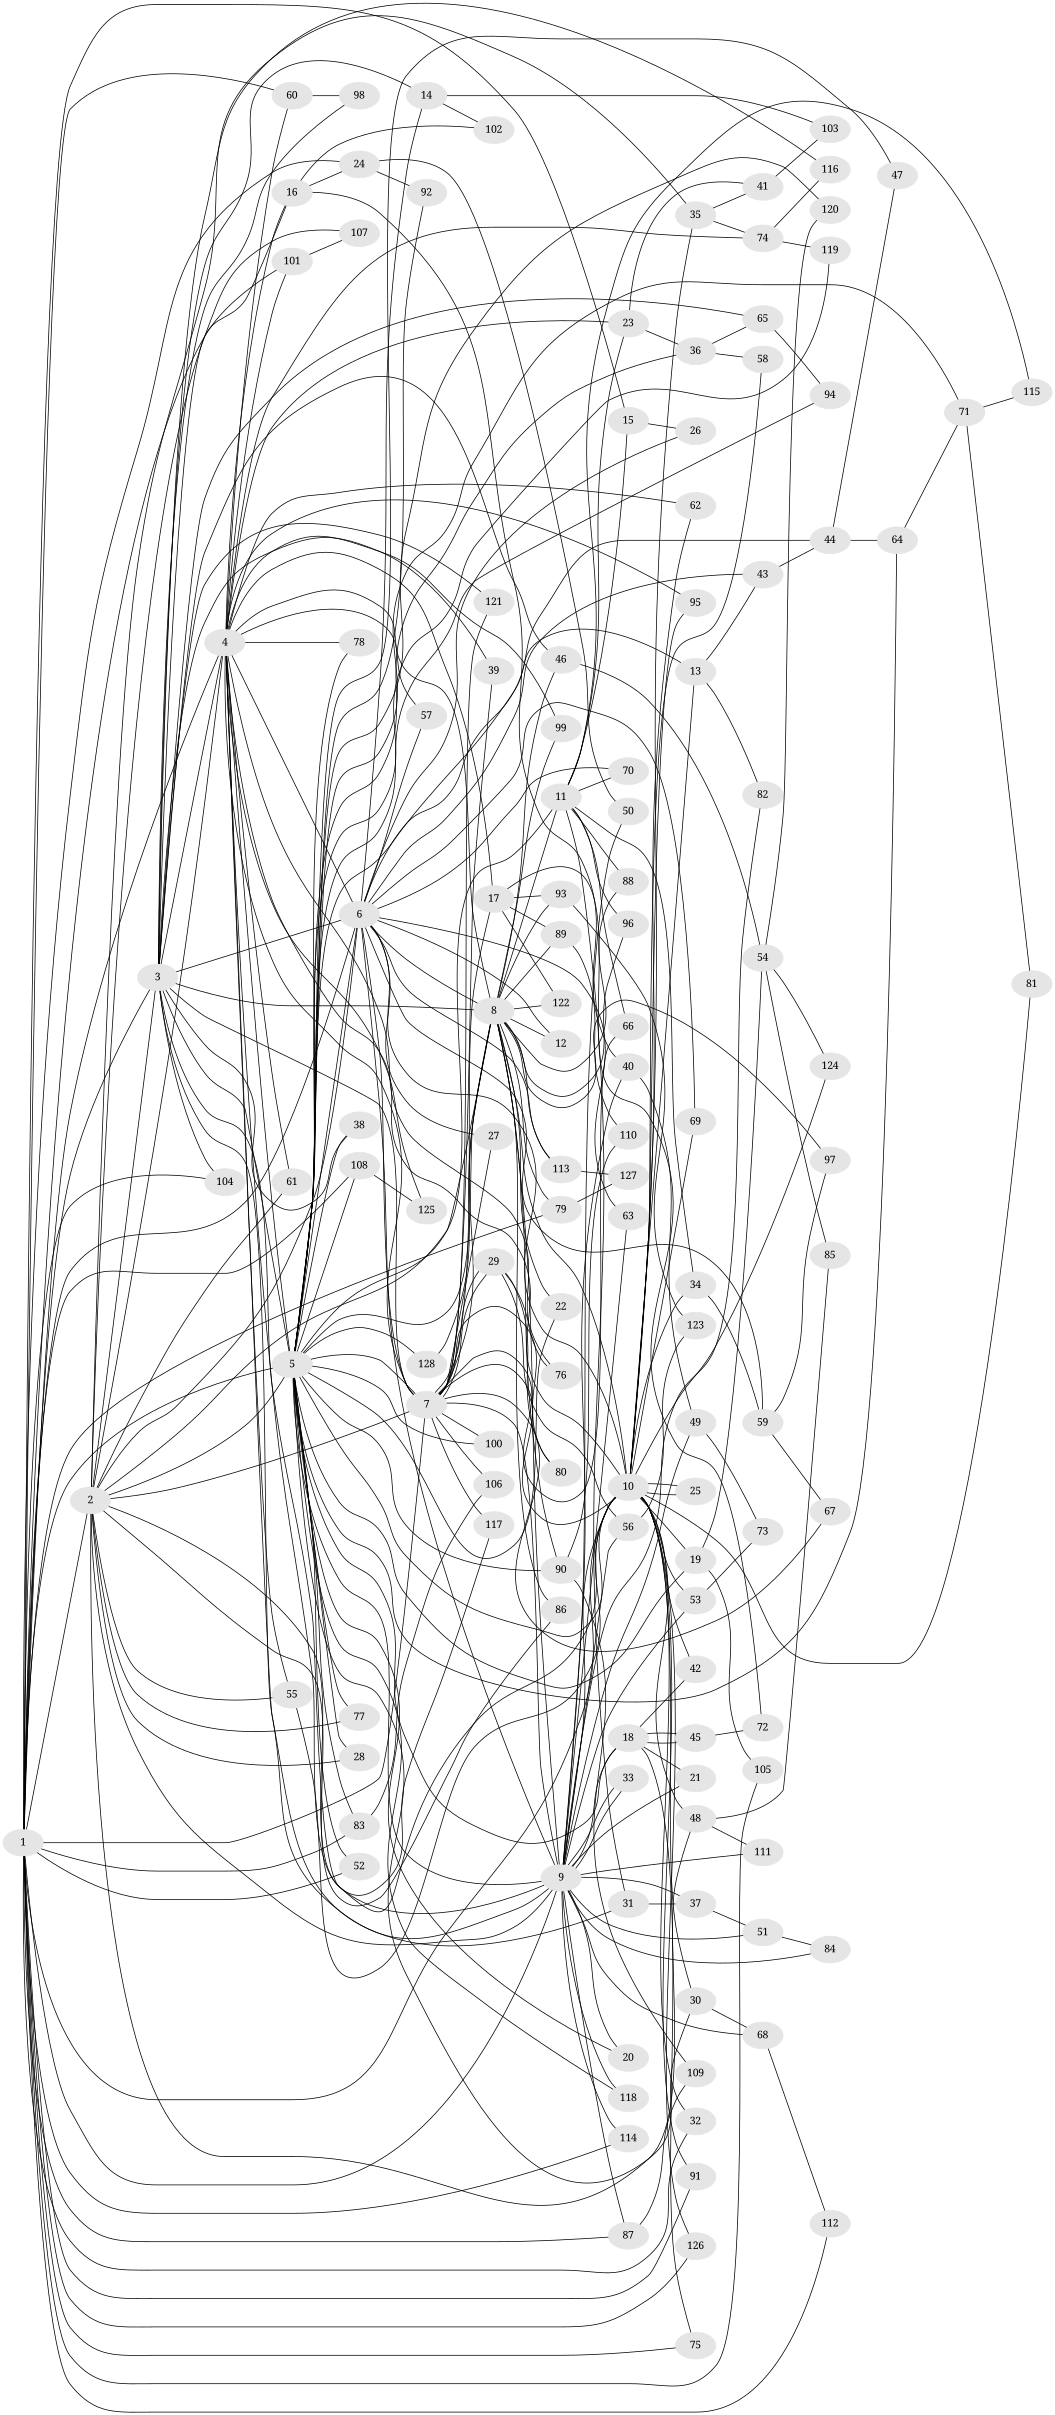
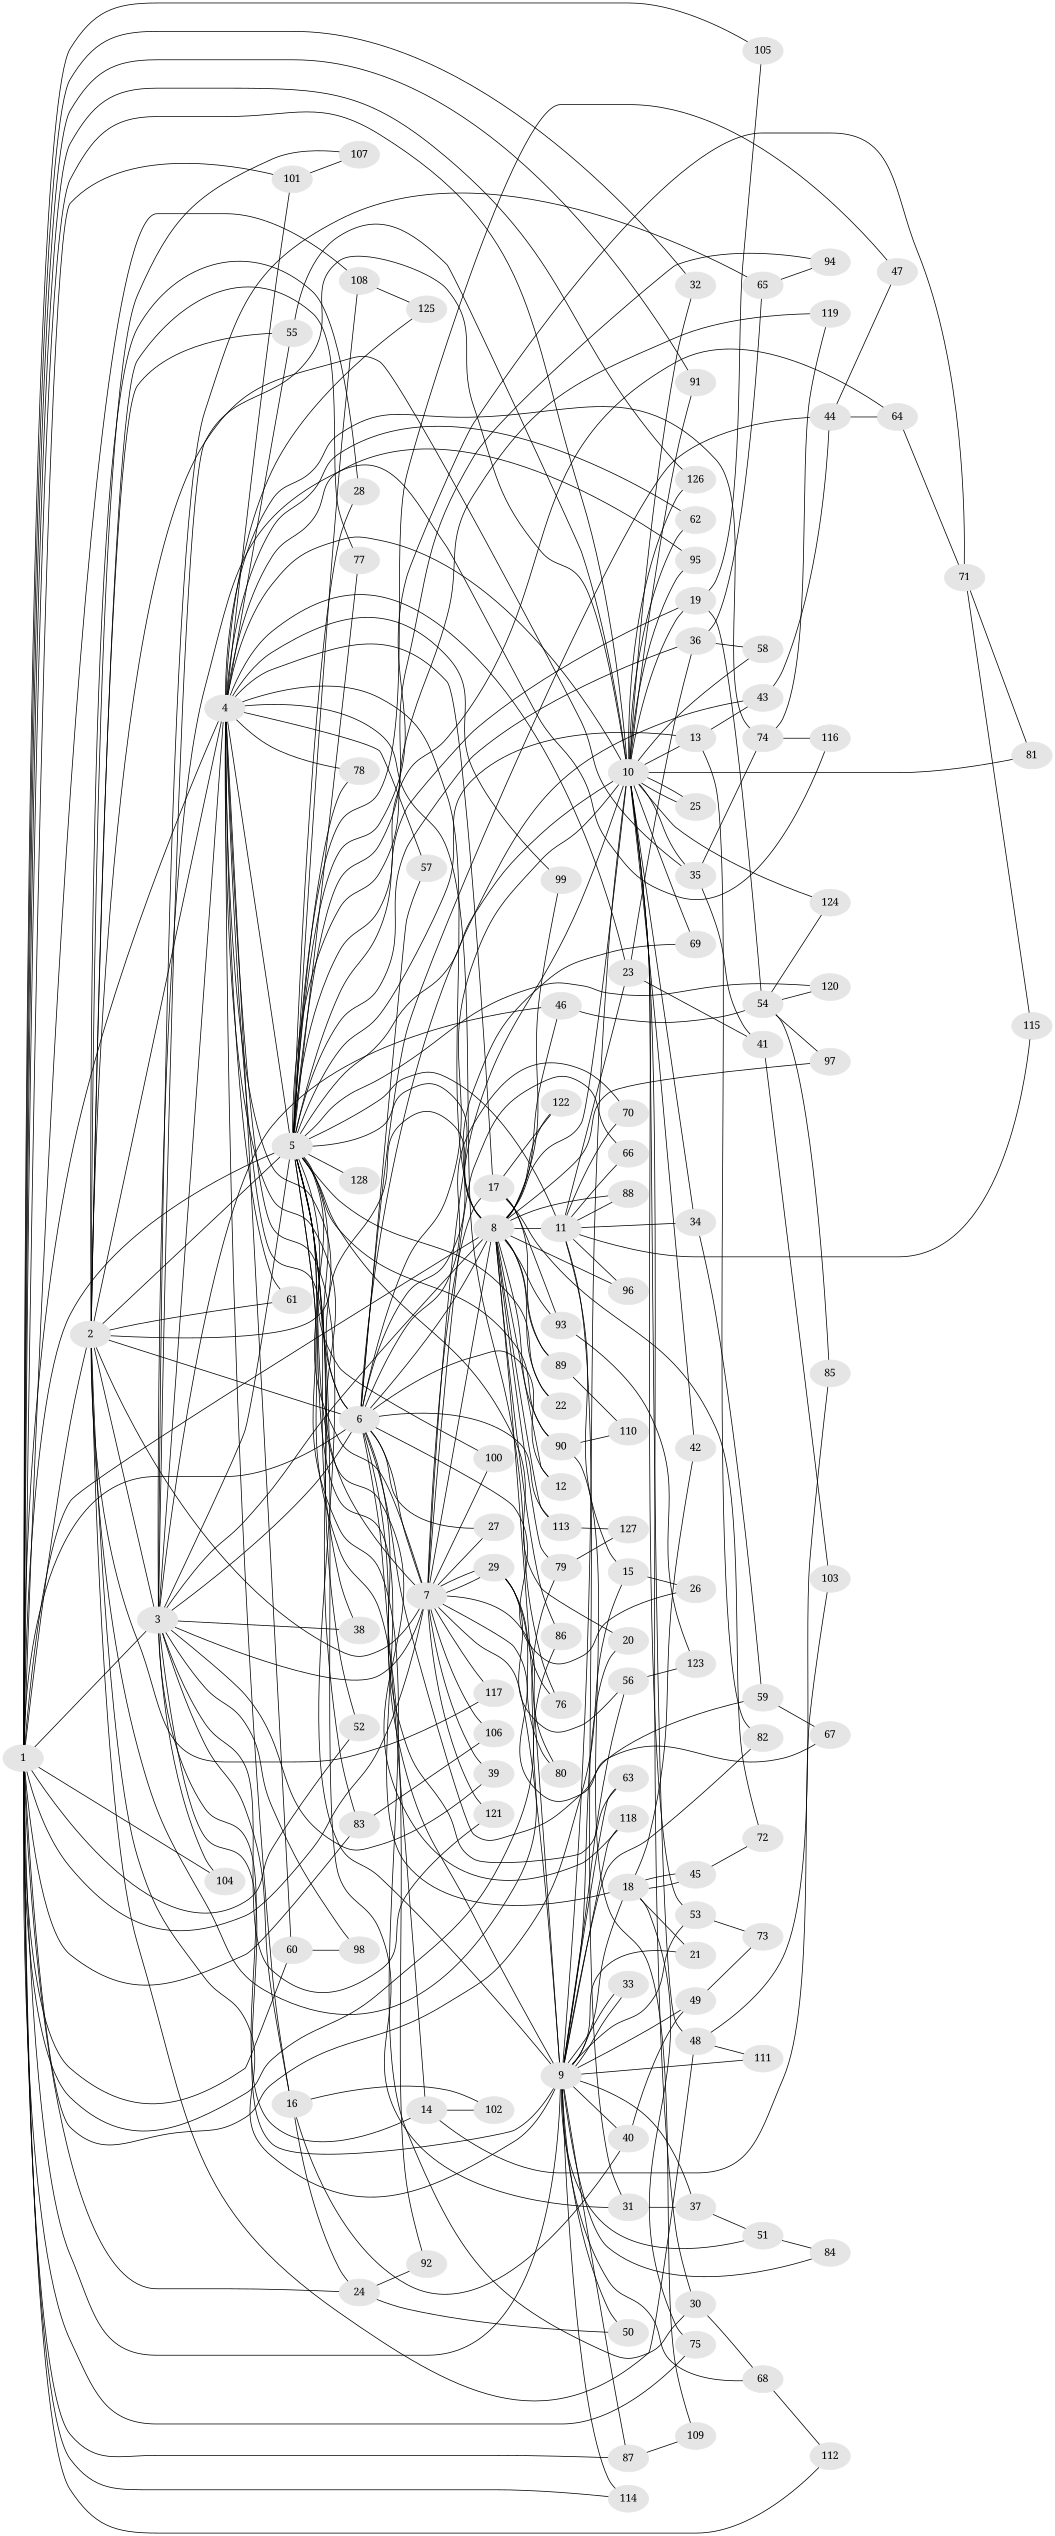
edge "8" -- "128": now "8" -- "1"
edge "97" -- "59": now "97" -- "54"
edge "5" -- "9": removed
